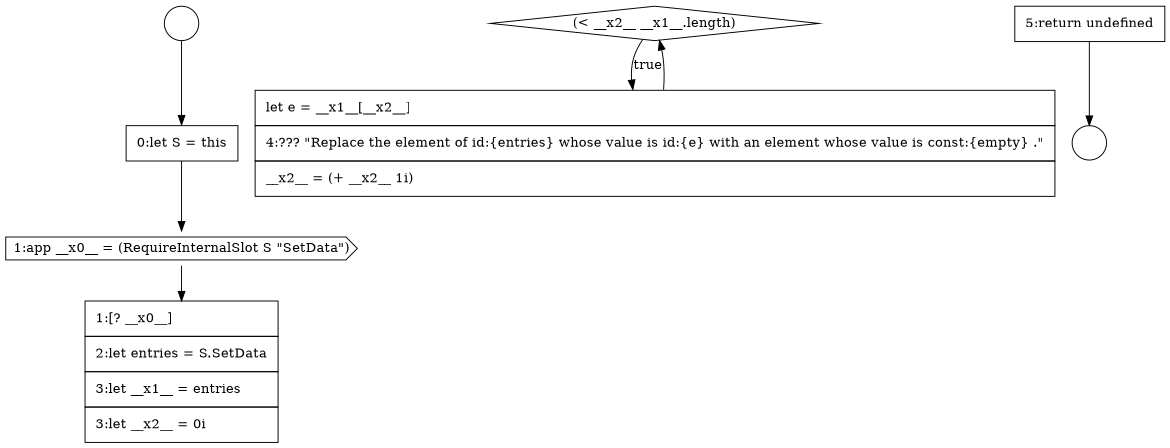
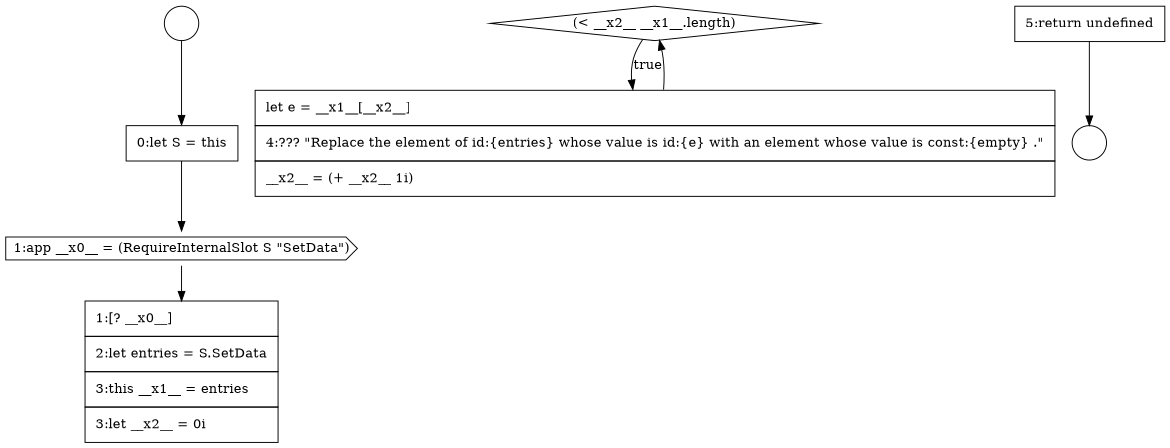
node "1:[? __x0__]": text "3:let __x1__ = entries" -> "3:this __x1__ = entries"
